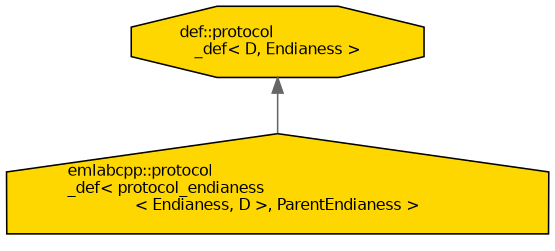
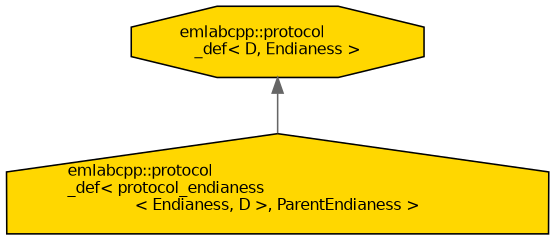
node "def::protocol _def< D, Endianess >": label "def::protocol _def< D, Endianess >" -> "emlabcpp::protocol _def< D, Endianess >"
